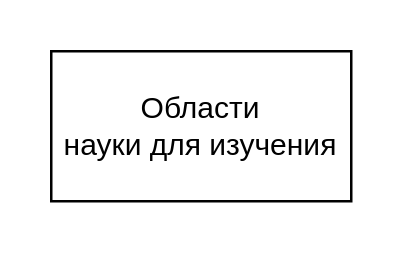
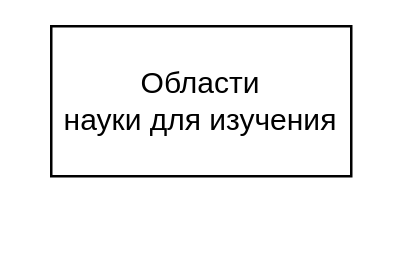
node "Области науки для изучения": moved (201, 126) -> (201, 101)
